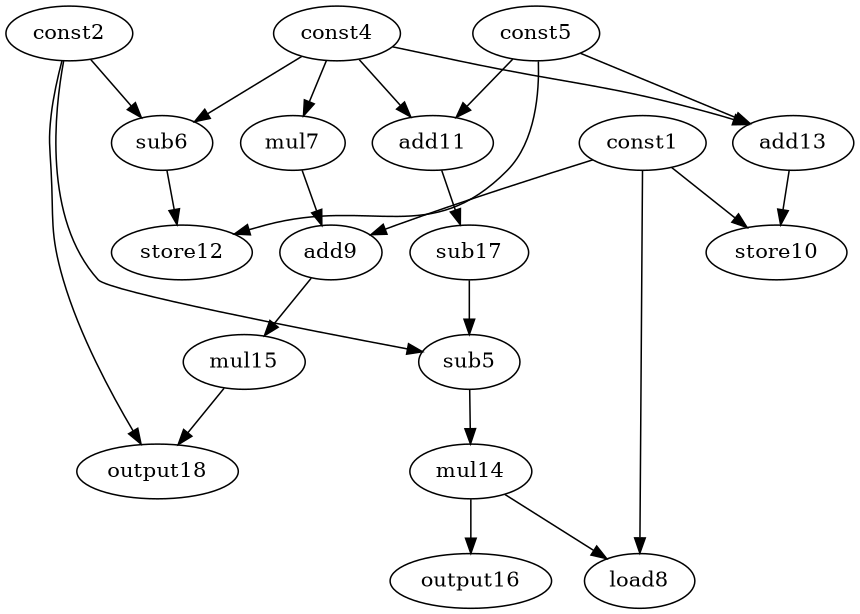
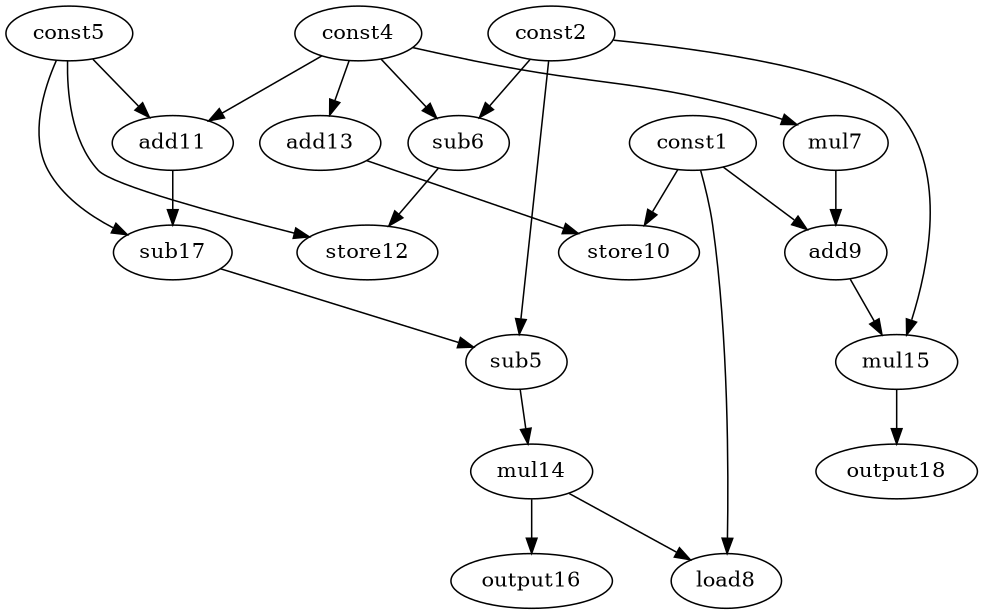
edge "const5" -> "add13": now "const5" -> "sub17"
edge "const2" -> "output18": now "const2" -> "mul15"
